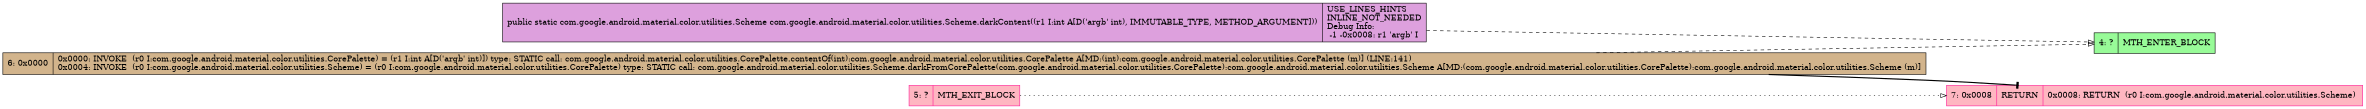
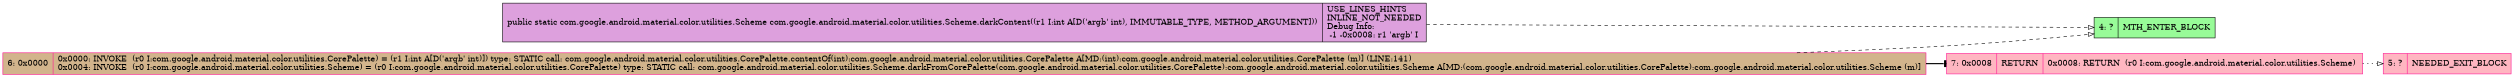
node "6: 0x0000": color black -> deeppink
node "5: ?": text "MTH_EXIT_BLOCK" -> "NEEDED_EXIT_BLOCK"
edge "5: ?" -> "7: 0x0008": reversed
